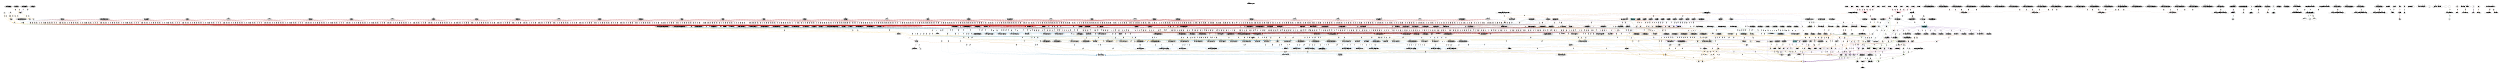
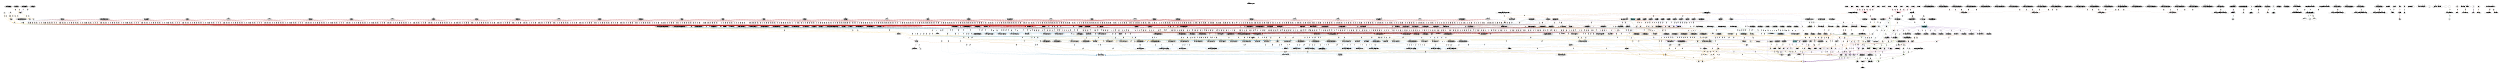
edge "snl_aimp" -> "snl_ref_eff": now "Vdc" -> "snl_ref_eff"
